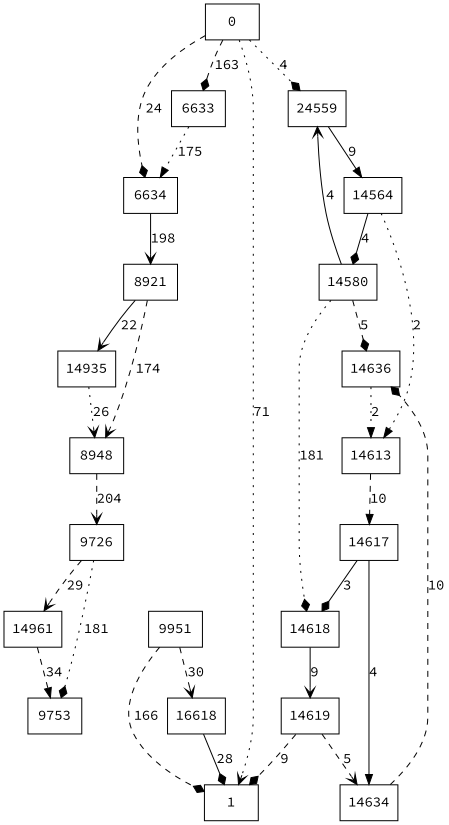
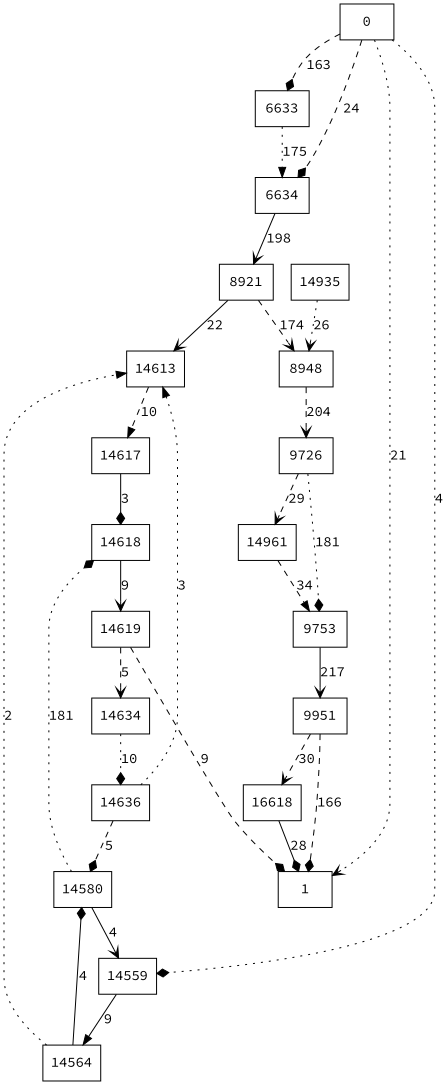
node "24559": label "24559" -> "14559"
edge "14580" -> "14636": reversed
edge "8921" -> "14935": now "8921" -> "14613"
edge "0" -> "1": label "71" -> "21"
edge "14636" -> "14613": label "2" -> "3"
edge "14634" -> "14636": style dashed -> dotted
edge "9753" -> "9951": added, label "217"
edge "14617" -> "14634": removed, label "4"
